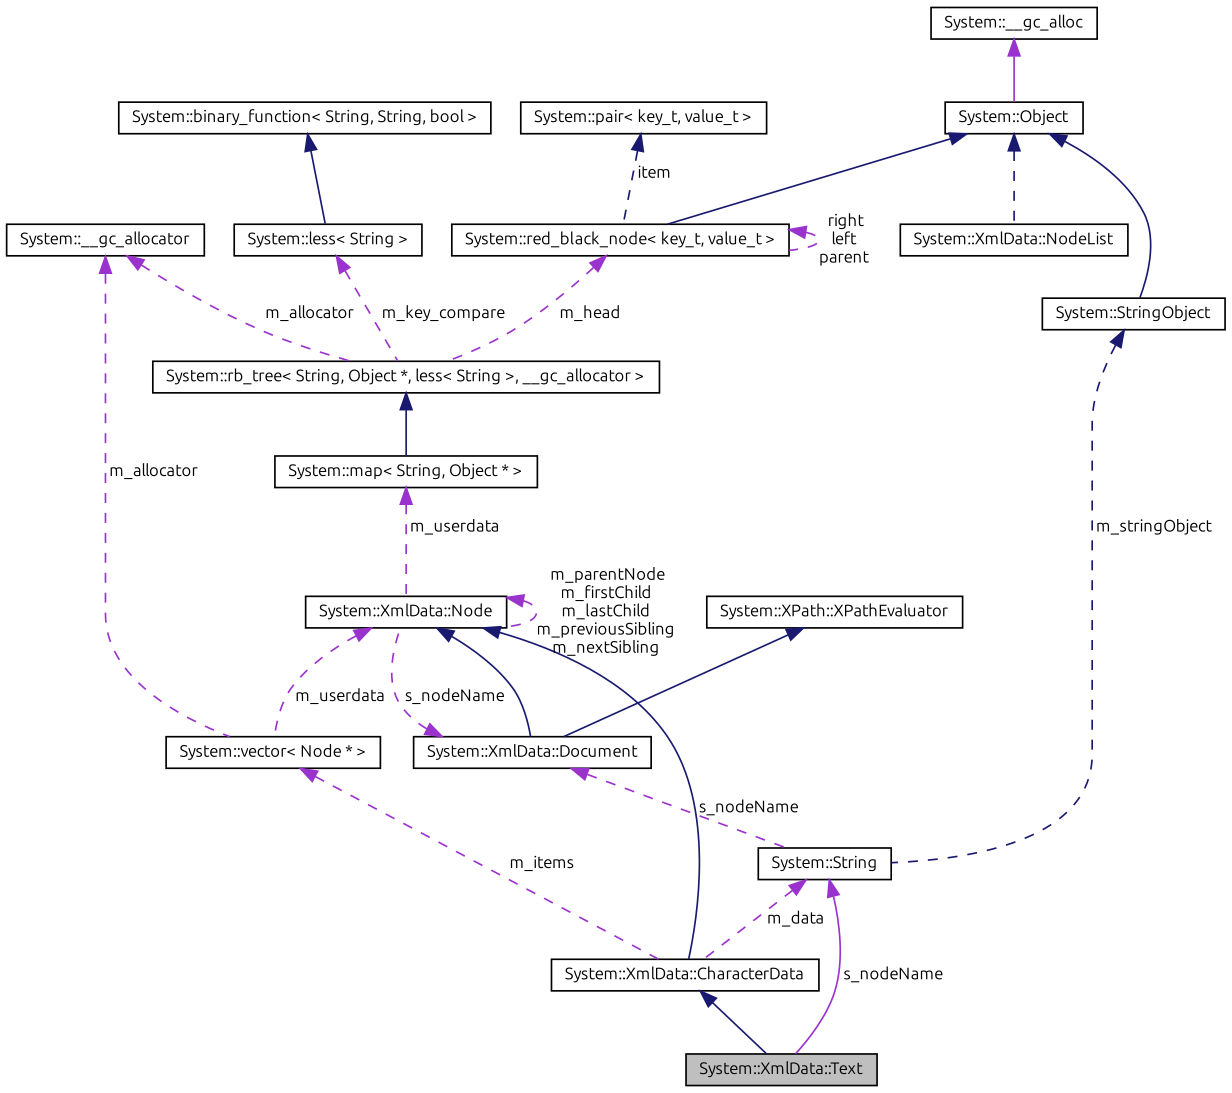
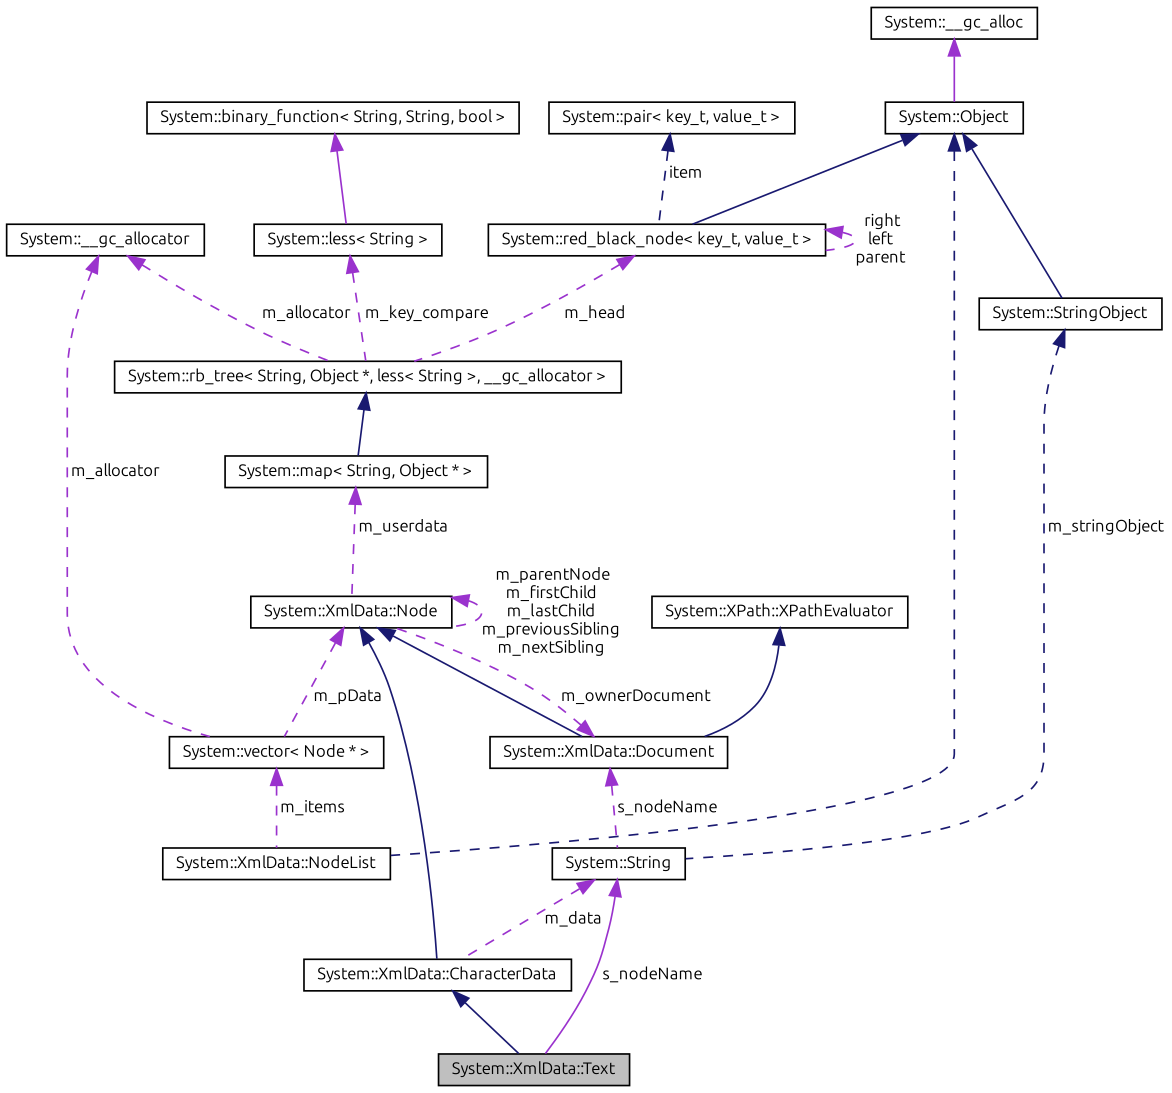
edge "System::less< String >" -> "System::binary_function< String, String, bool >": color midnightblue -> darkorchid3
edge "System::vector< Node * >" -> "System::XmlData::Node": label " m_userdata" -> " m_pData"
edge "System::XmlData::Node" -> "System::XmlData::Document": label " s_nodeName" -> " m_ownerDocument"
edge "System::XmlData::CharacterData" -> "System::vector< Node * >": now "System::XmlData::NodeList" -> "System::vector< Node * >"
